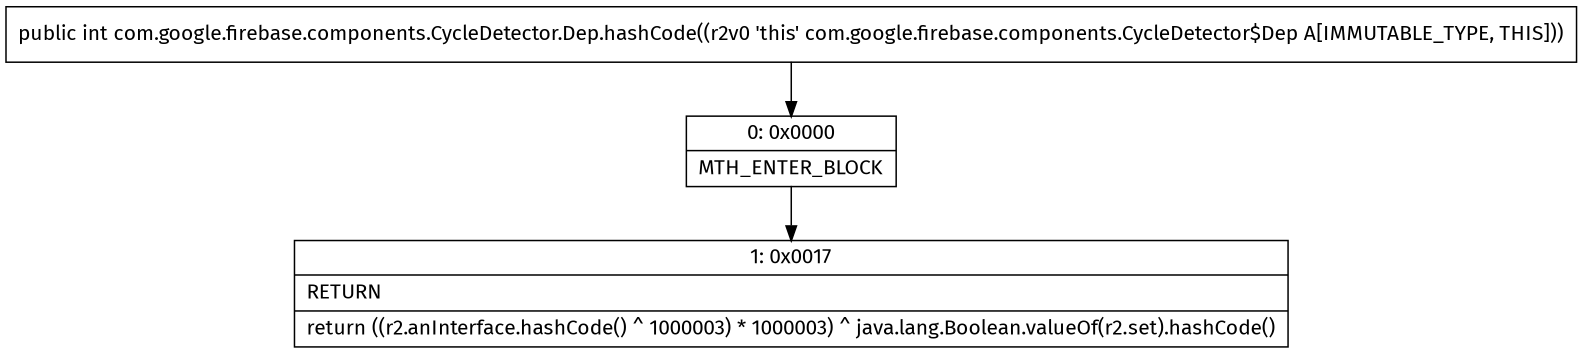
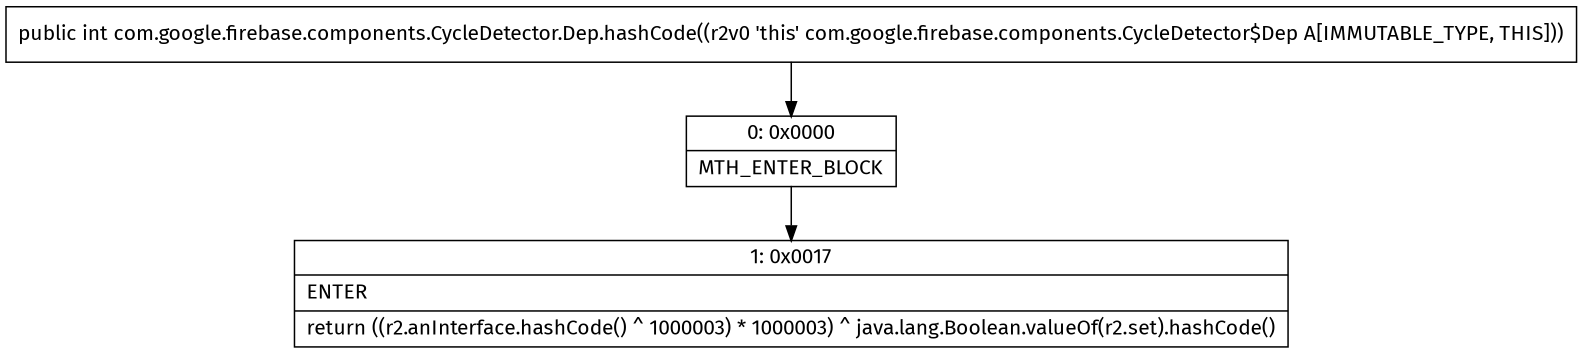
node "1: 0x0017": text "RETURN" -> "ENTER"
